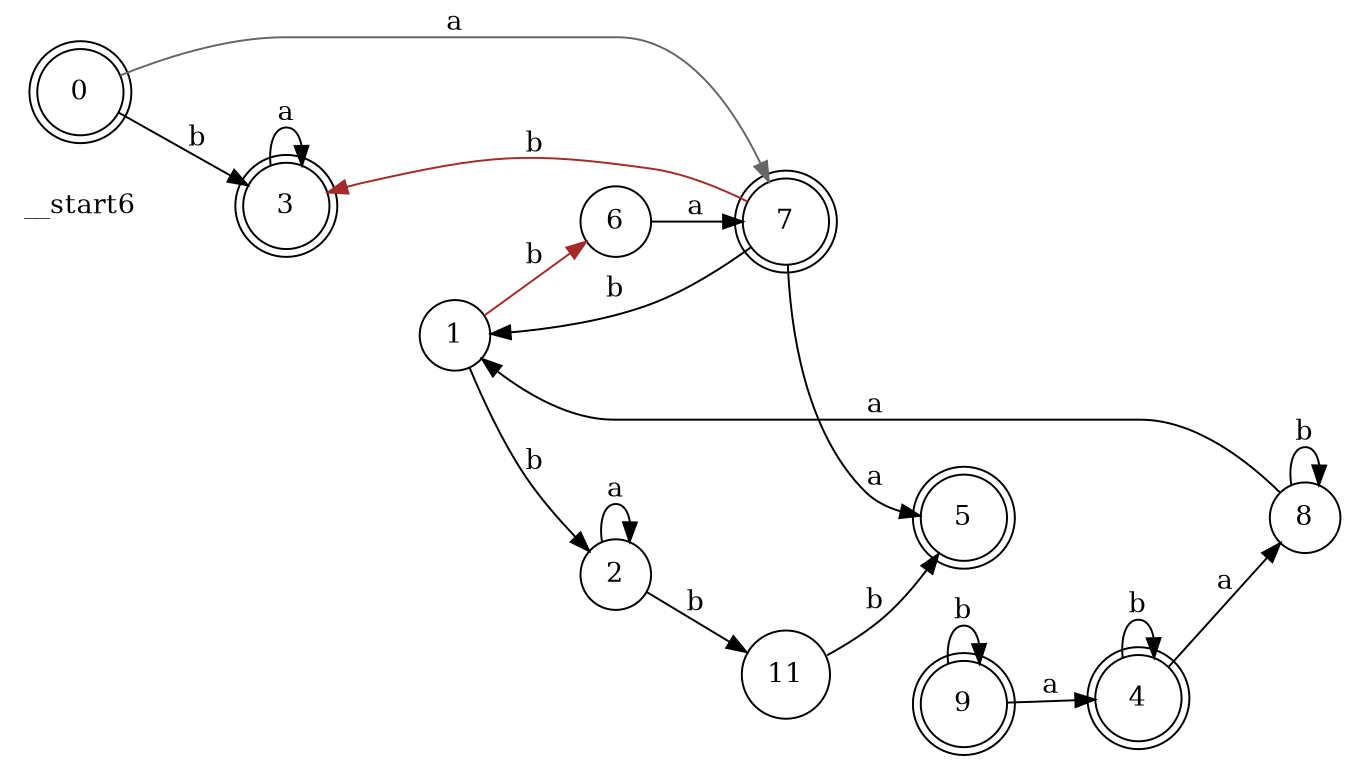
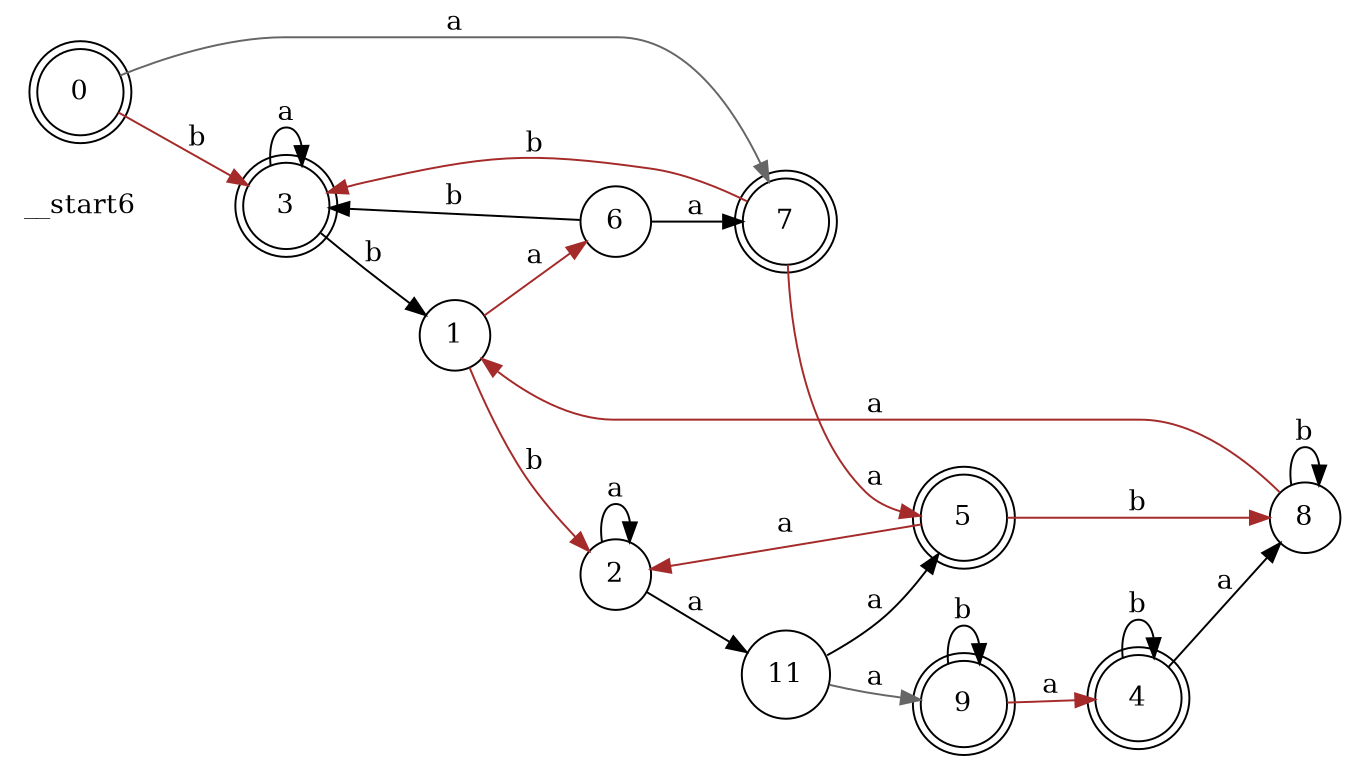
edge "0" -> "3": color black -> brown
edge "6" -> "3": added, label "b"
edge "1" -> "6": label "b" -> "a"
edge "7" -> "1": now "3" -> "1"
edge "7" -> "5": color black -> brown
edge "8" -> "1": color black -> brown
edge "1" -> "2": color black -> brown
edge "5" -> "8": added, label "b"
edge "5" -> "2": added, label "a"
edge "11" -> "5": label "b" -> "a"
edge "2" -> "11": label "b" -> "a"
edge "11" -> "9": added, label "a"
edge "9" -> "4": color black -> brown
